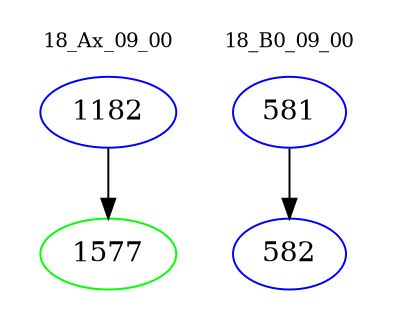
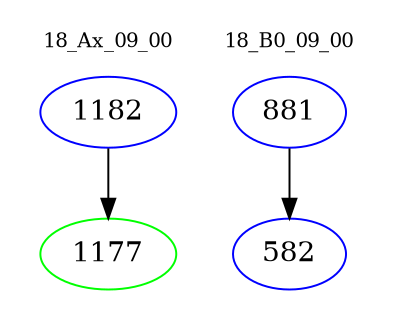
node "581": label "581" -> "881"
node "1577": label "1577" -> "1177"
